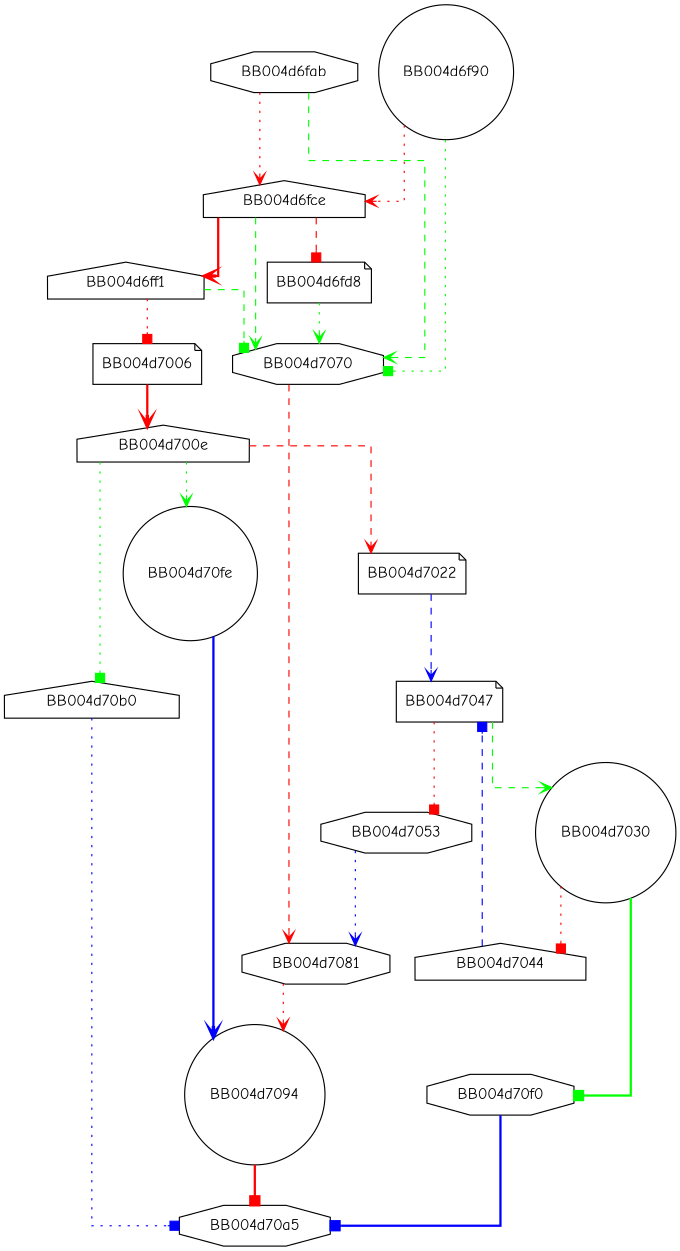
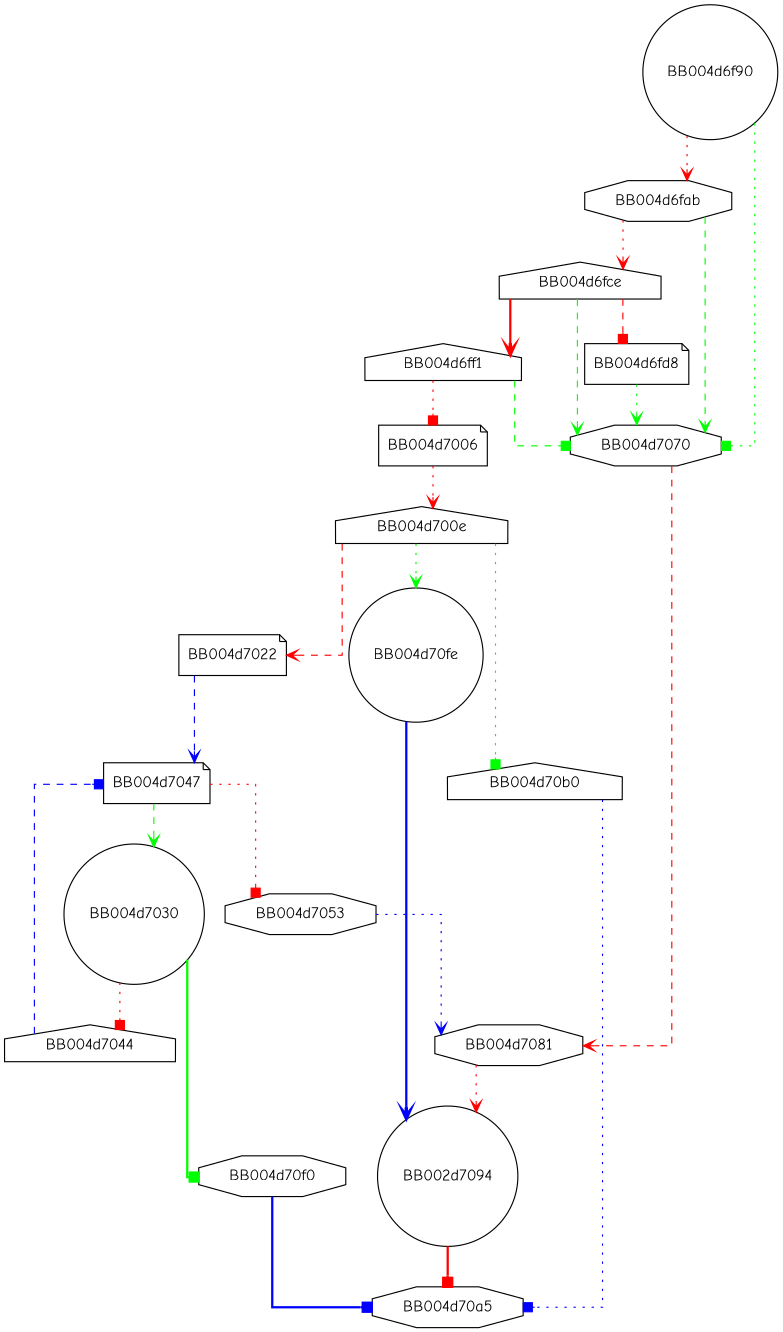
edge "BB004d6f90" -> "BB004d6fce": now "BB004d6f90" -> "BB004d6fab"
edge "BB004d7006" -> "BB004d700e": style bold -> dotted
node "BB004d7094": label "BB004d7094" -> "BB002d7094"
